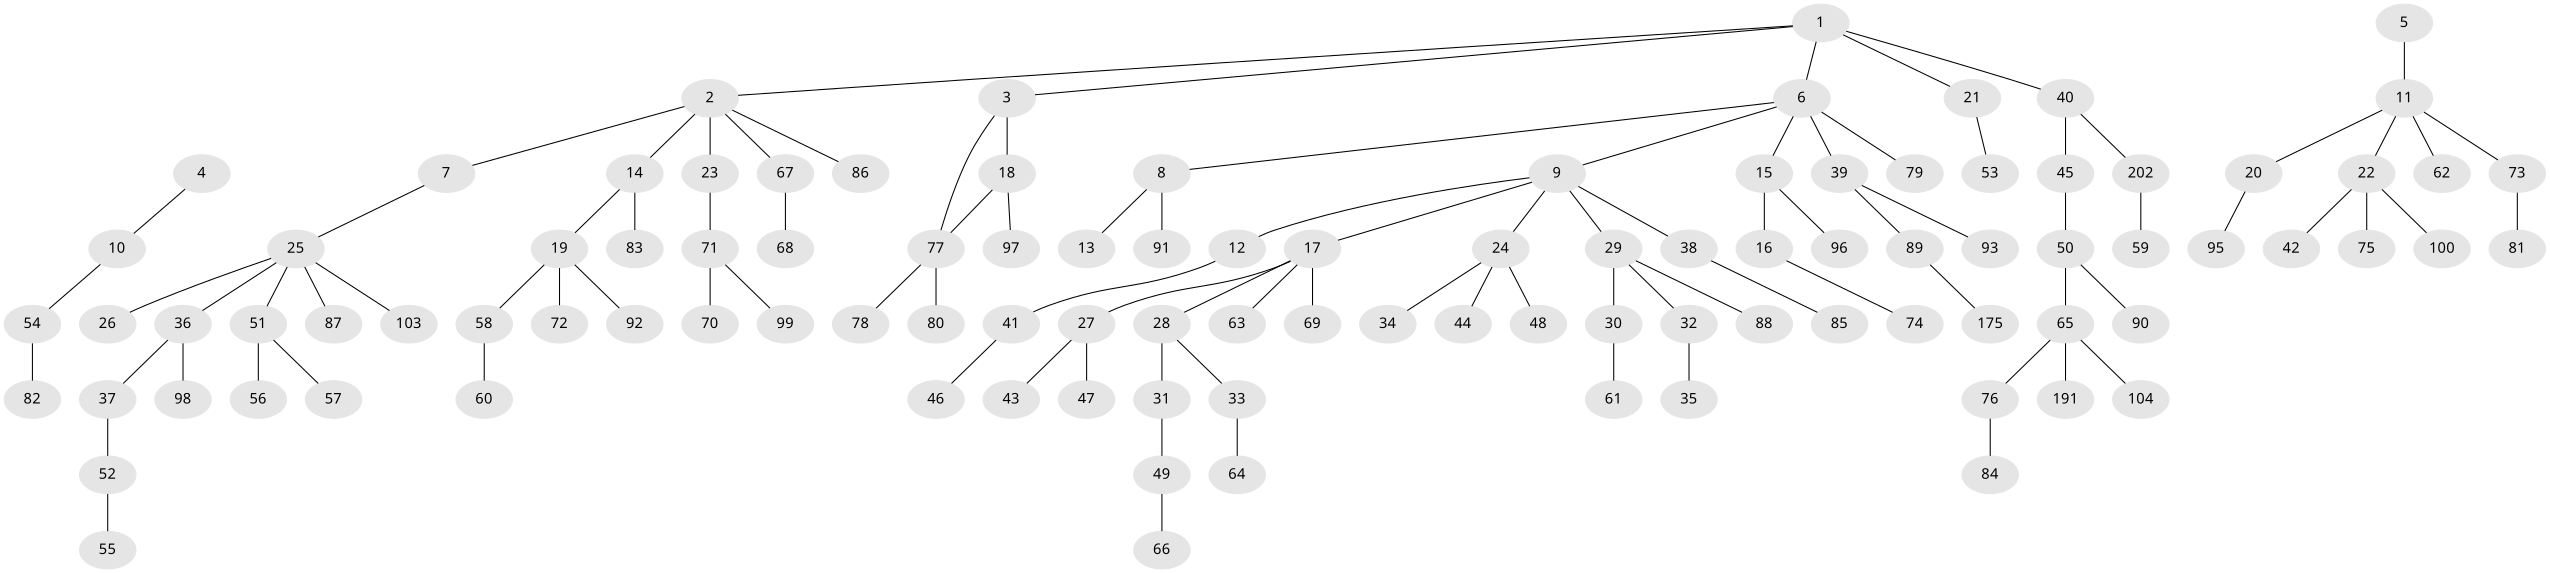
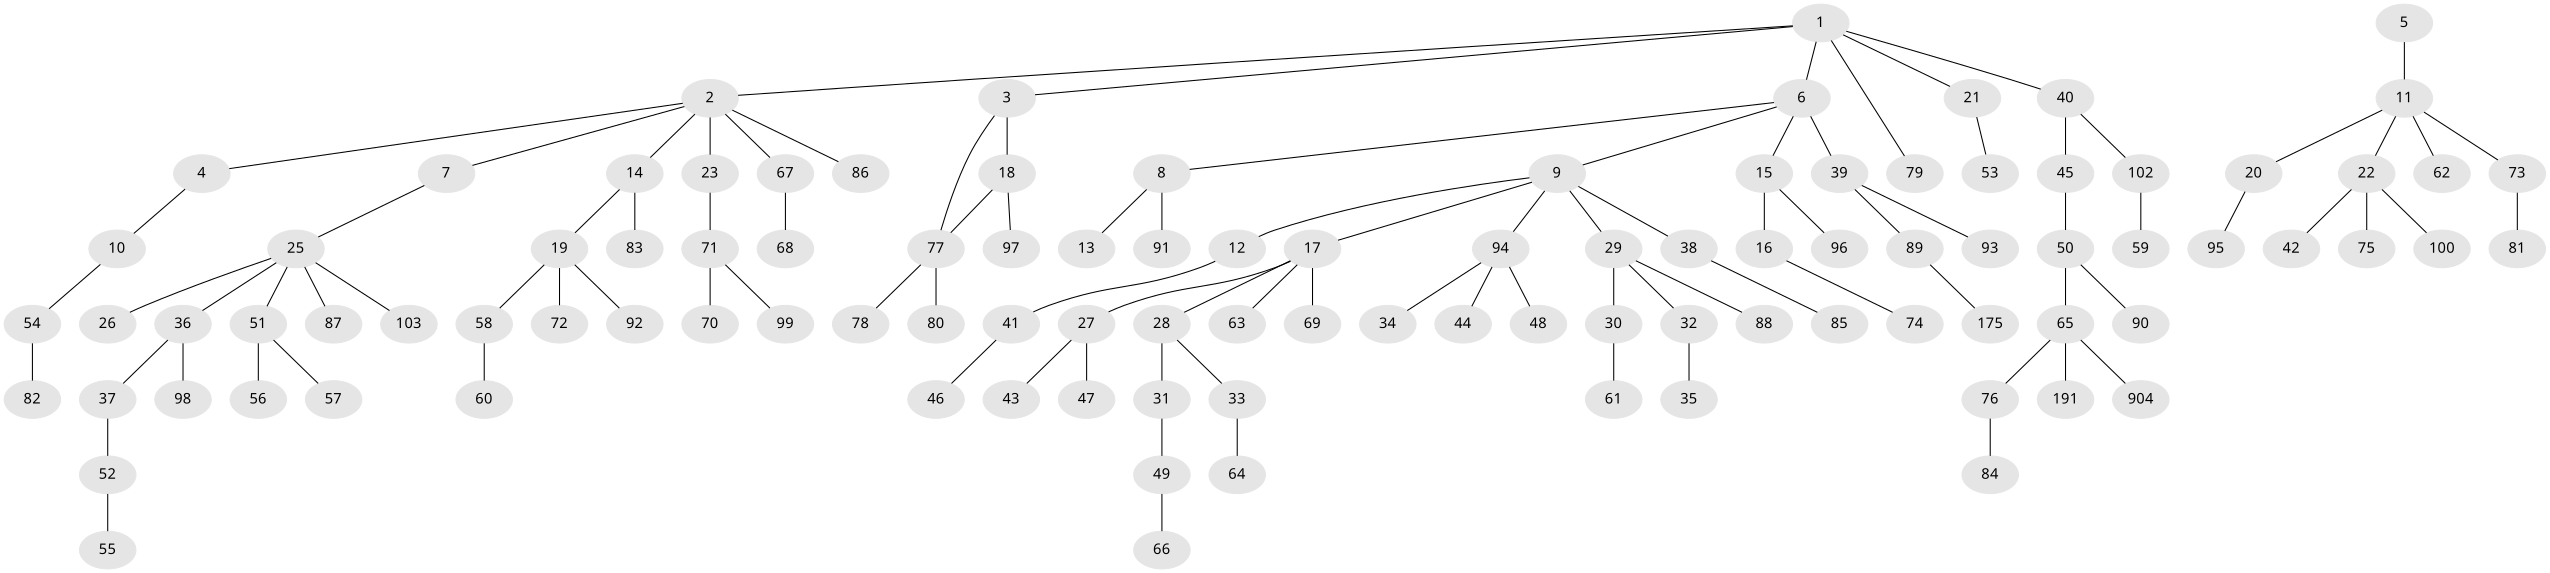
edge "2" -- "4": added
edge "6" -- "79": now "1" -- "79"
node "202": label "202" -> "102"
node "24": label "24" -> "94"
node "104": label "104" -> "904"
